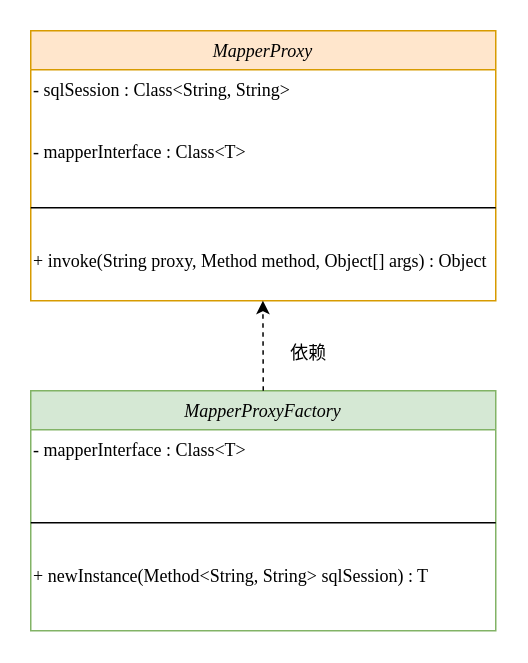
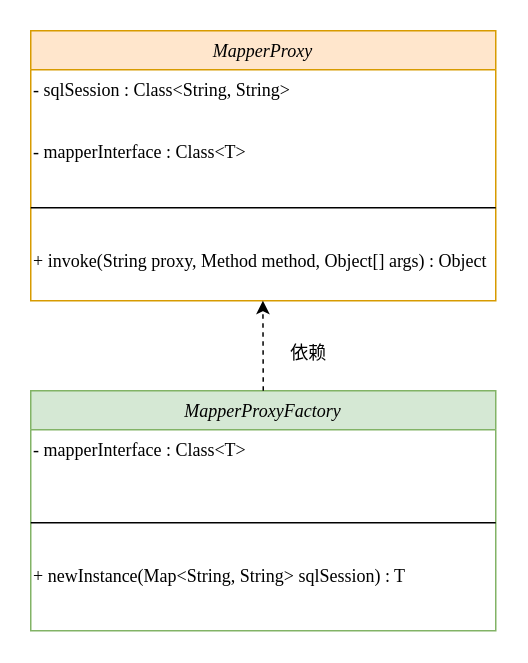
node "+ newInstance(Method<String, String> sqlSession) : T": label "+ newInstance(Method<String, String> sqlSession) : T" -> "+ newInstance(Map<String, String> sqlSession) : T"
